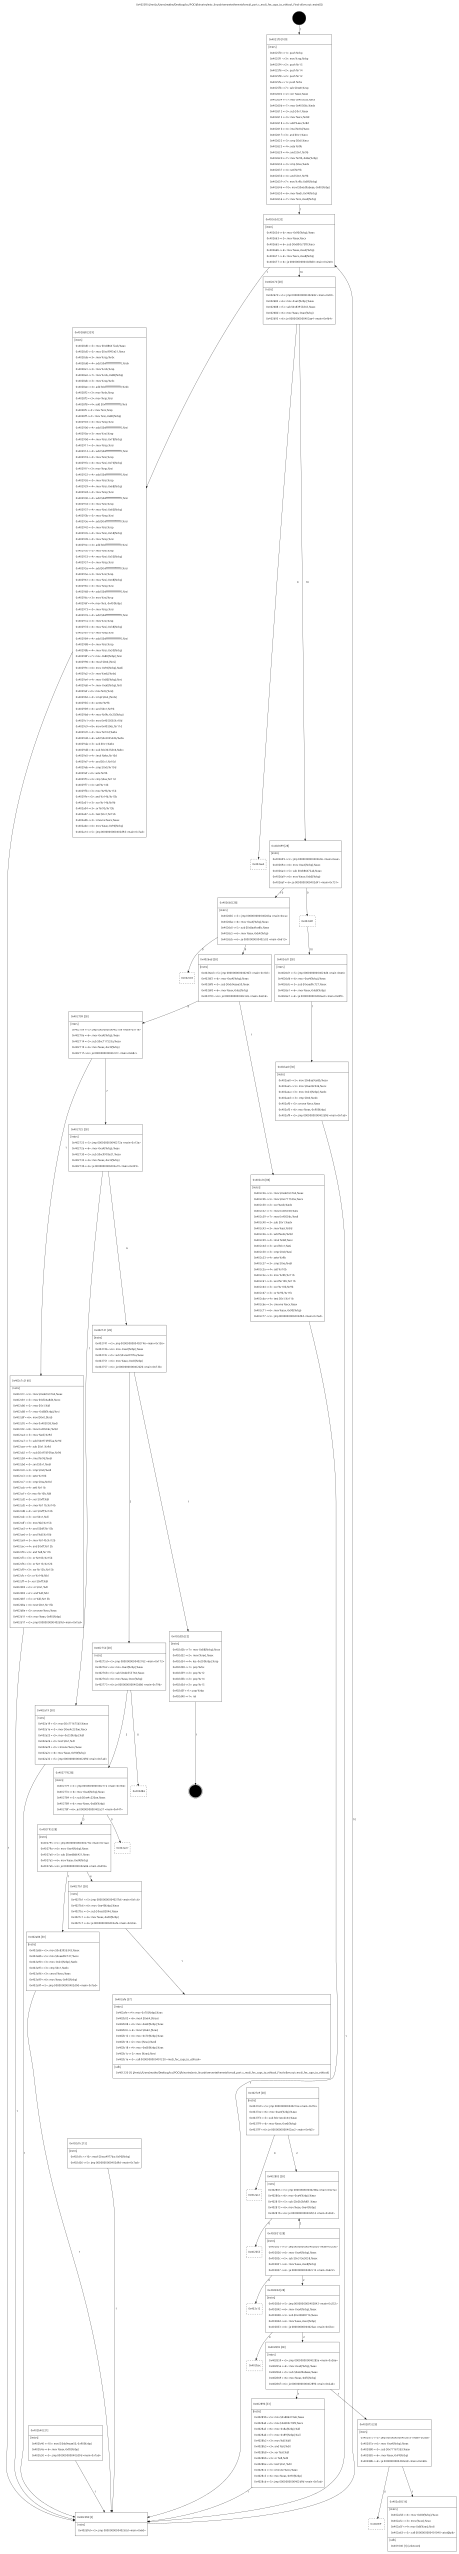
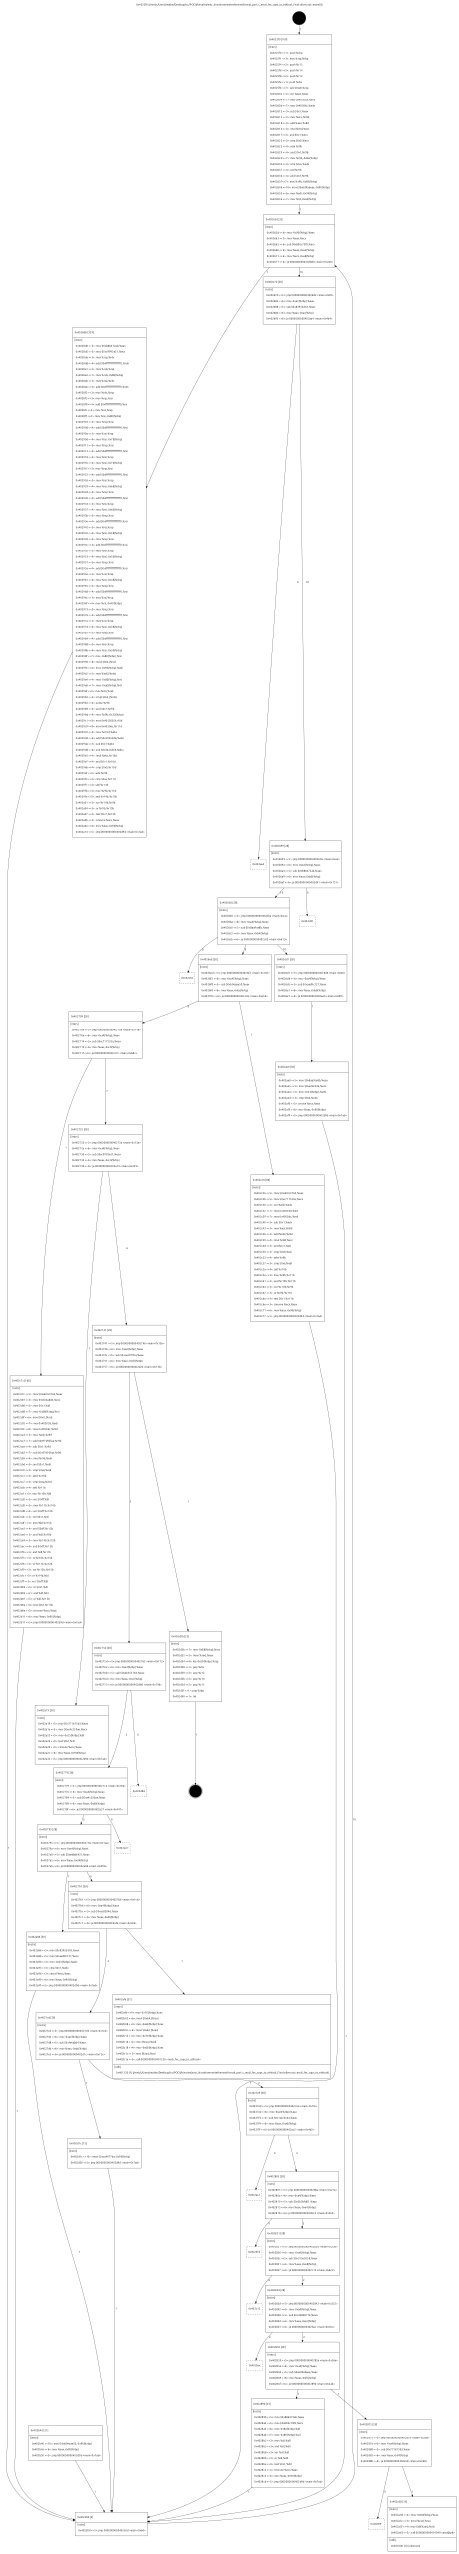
edge "0x402d41" -> "0x4026d1 [28]": now "0x4026b5 [28]" -> "0x4026d1 [28]"
node "0x4027cd [28]": added
edge "0x402a19 [30]" -> "0x402d9d [5]": removed, label "1"
edge "0x402821 [28]" -> "0x402805 [28]": reversed
